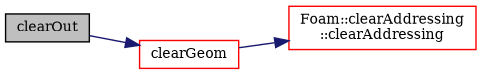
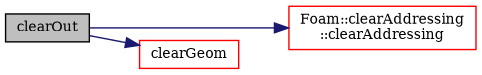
edge "clearGeom" -> "Foam::clearAddressing ::clearAddressing": now "clearOut" -> "Foam::clearAddressing ::clearAddressing"
